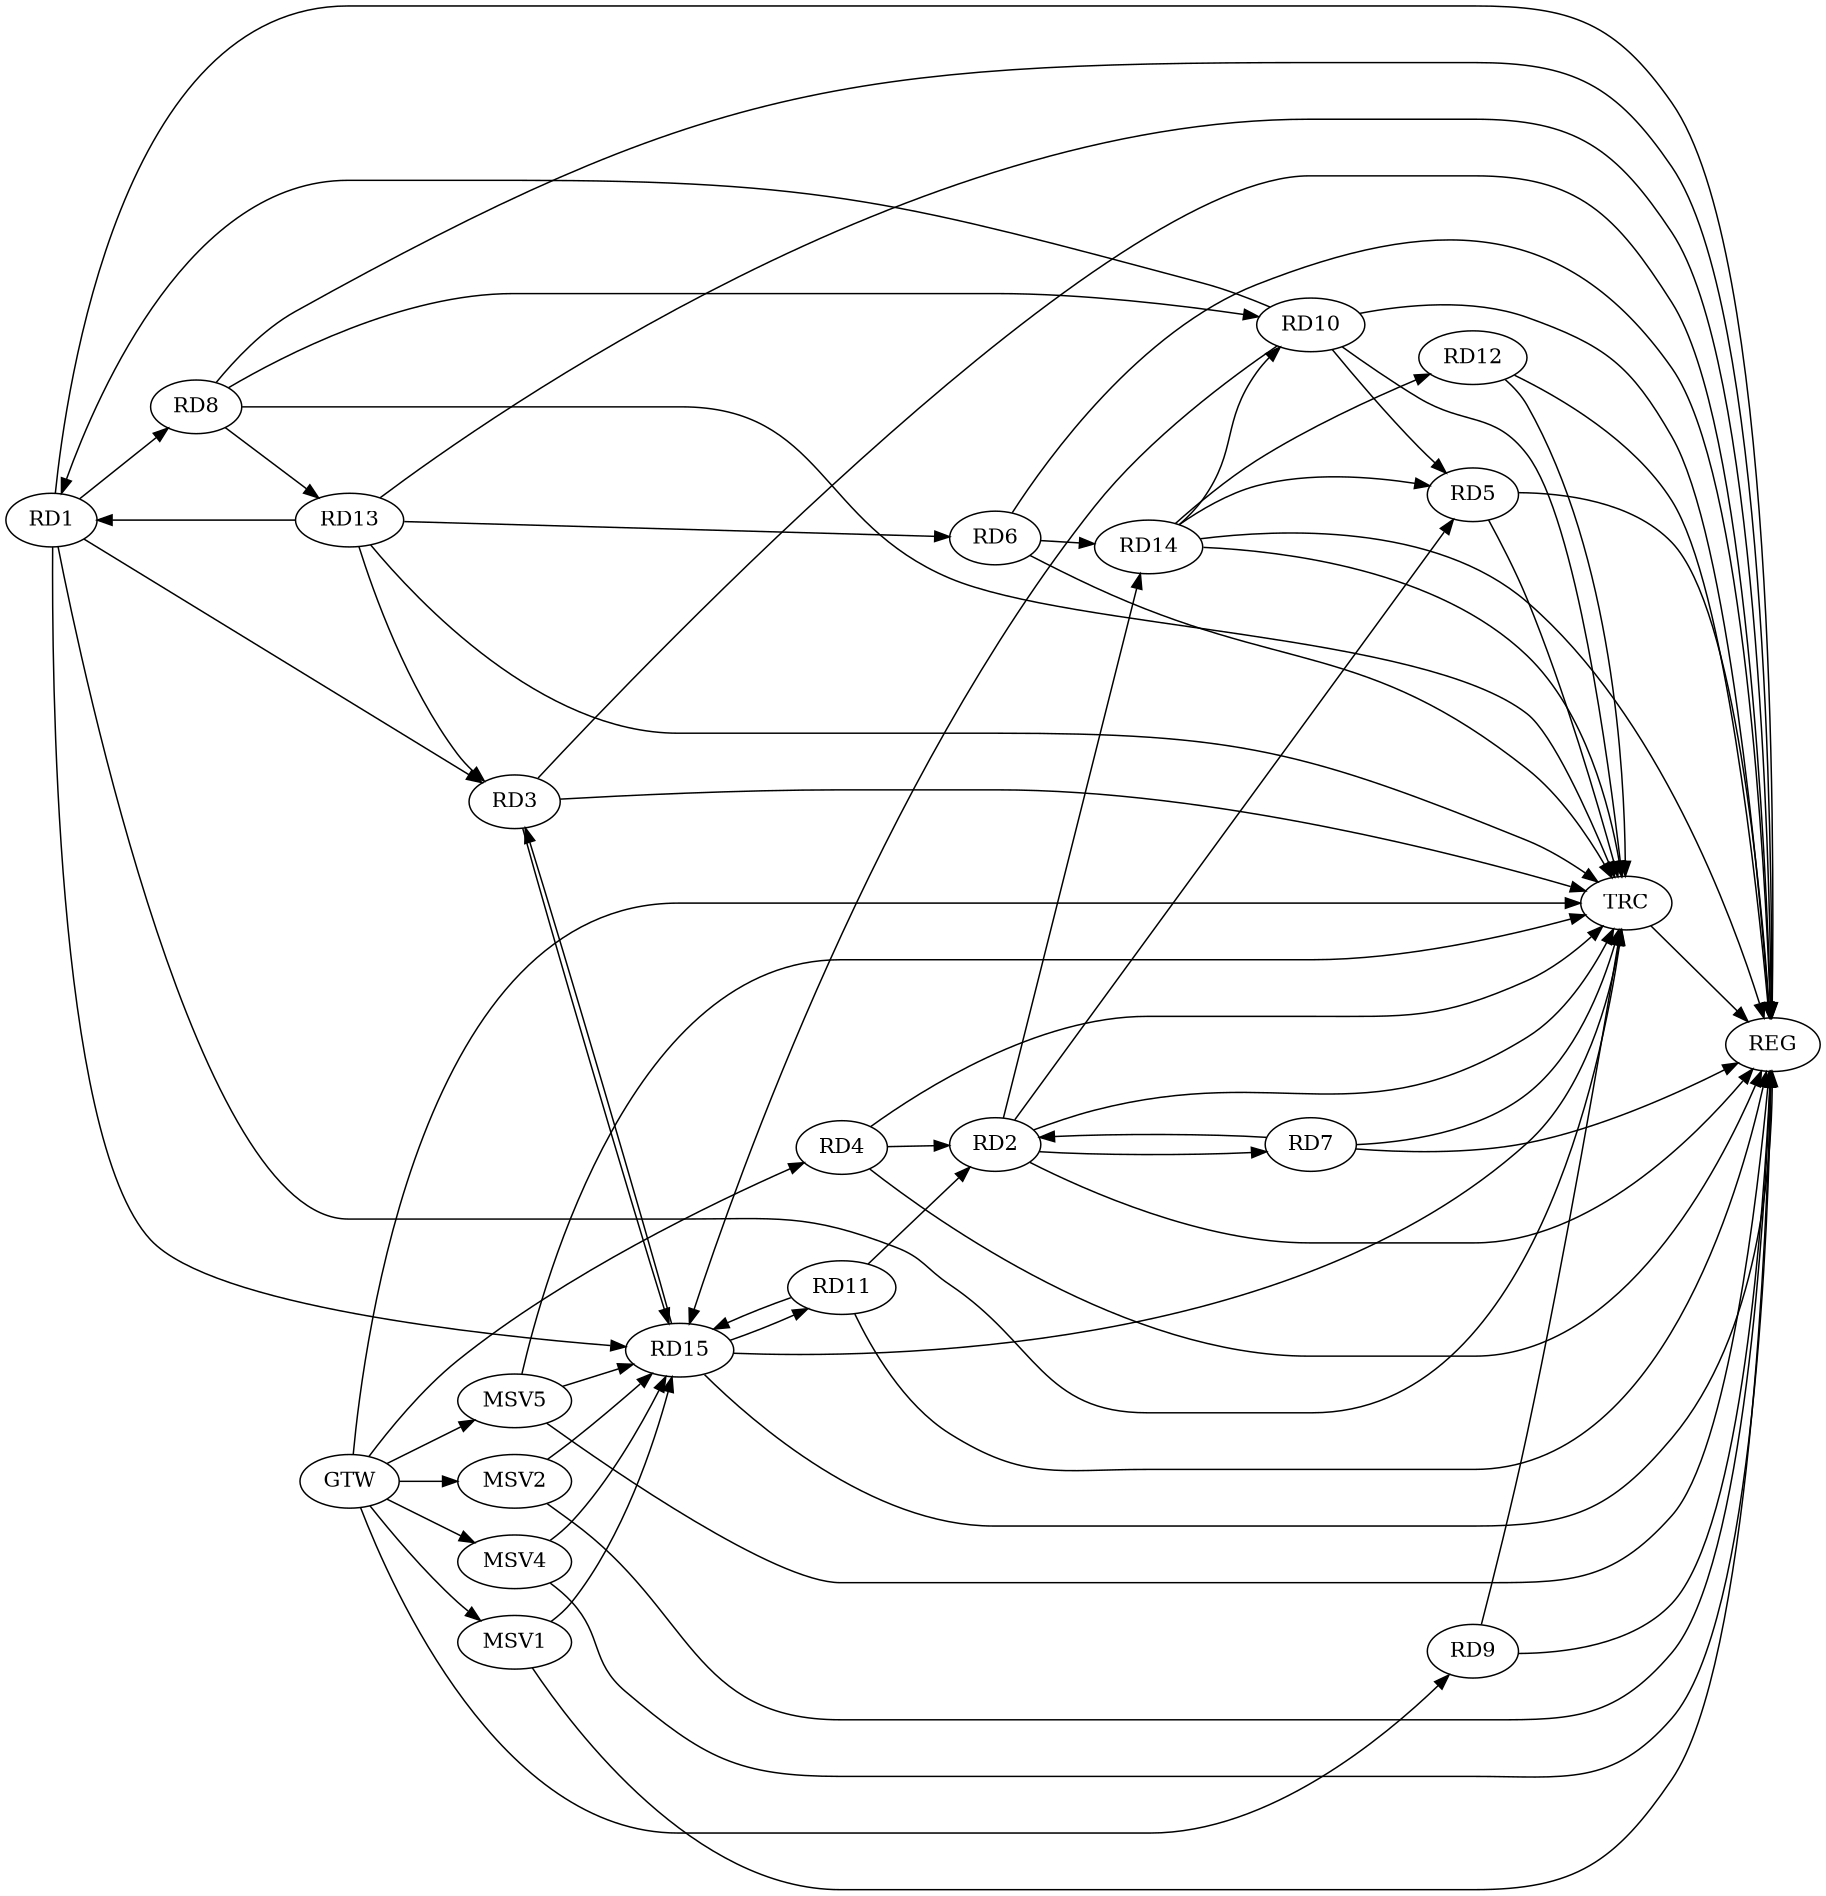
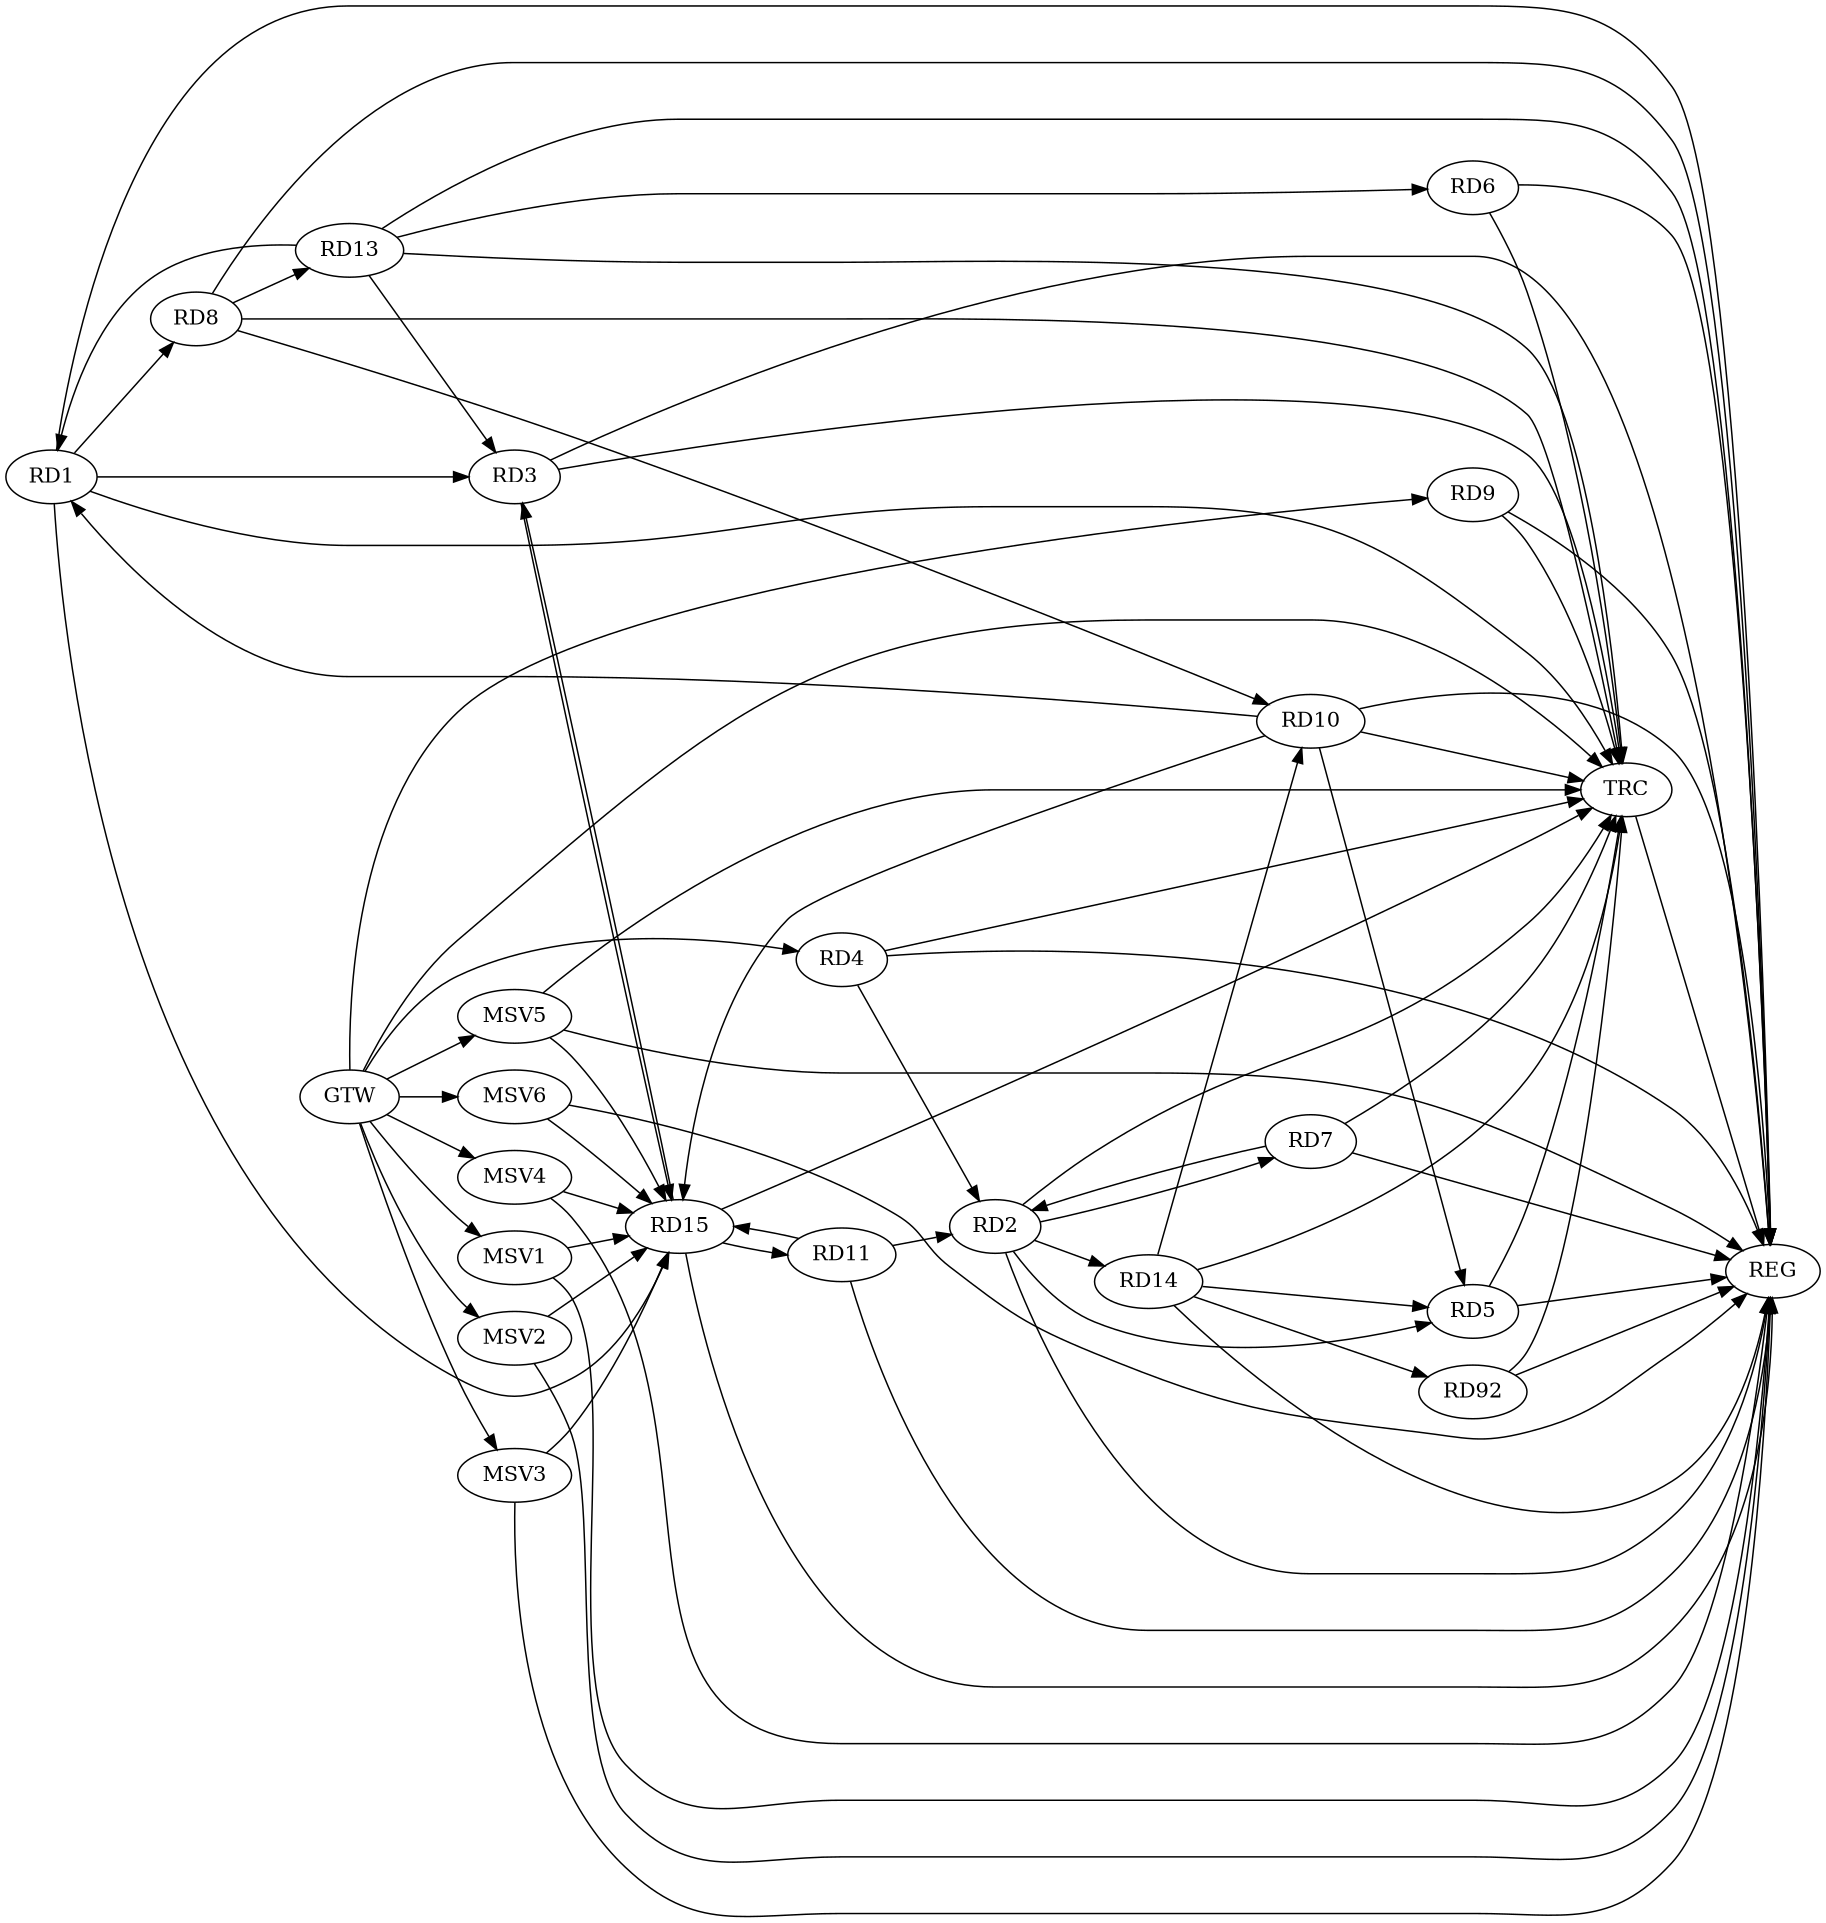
node "RD12": label "RD12" -> "RD92"
edge "RD6" -> "RD14": removed
node "MSV6": added
node "MSV3": added
